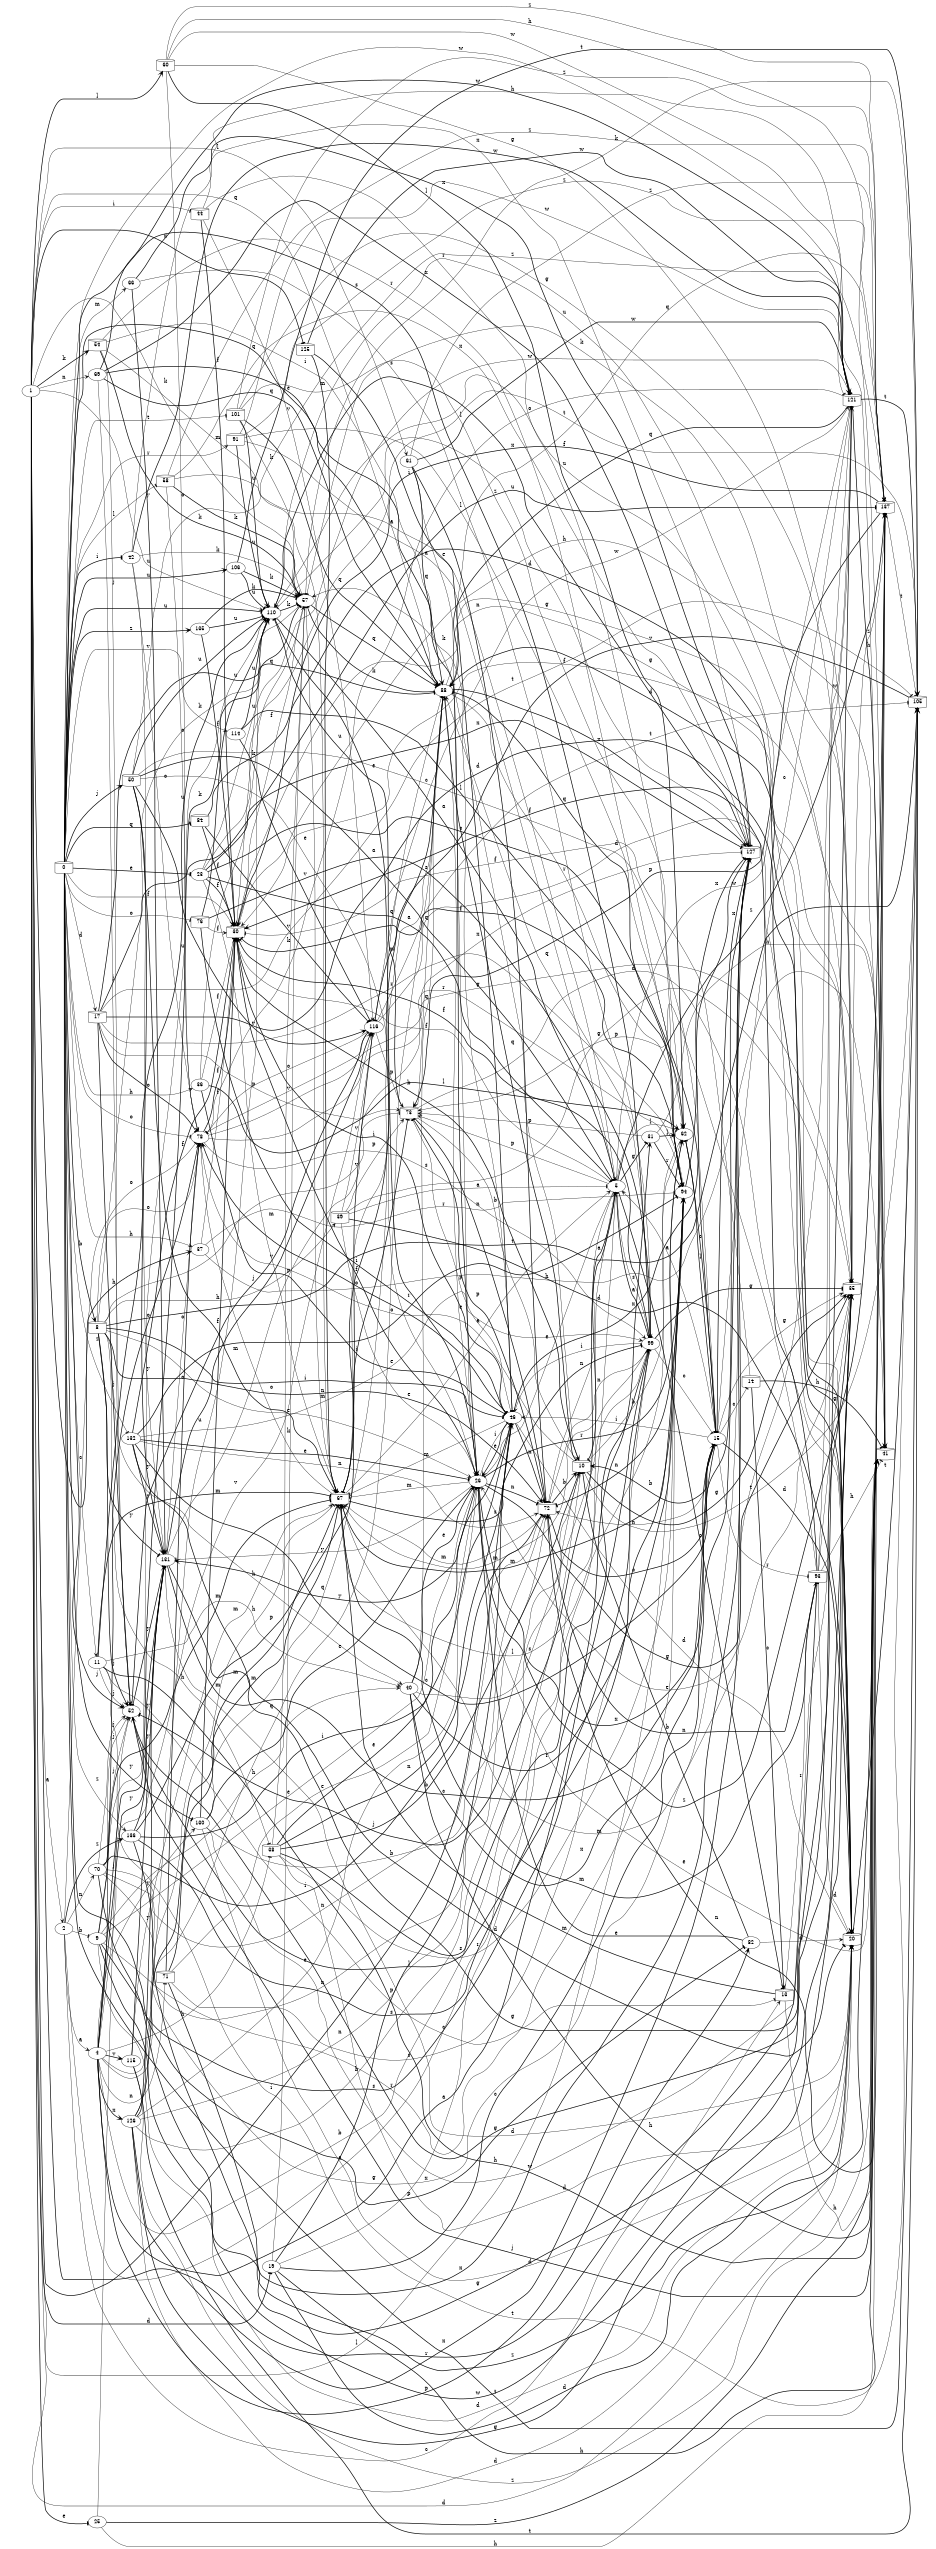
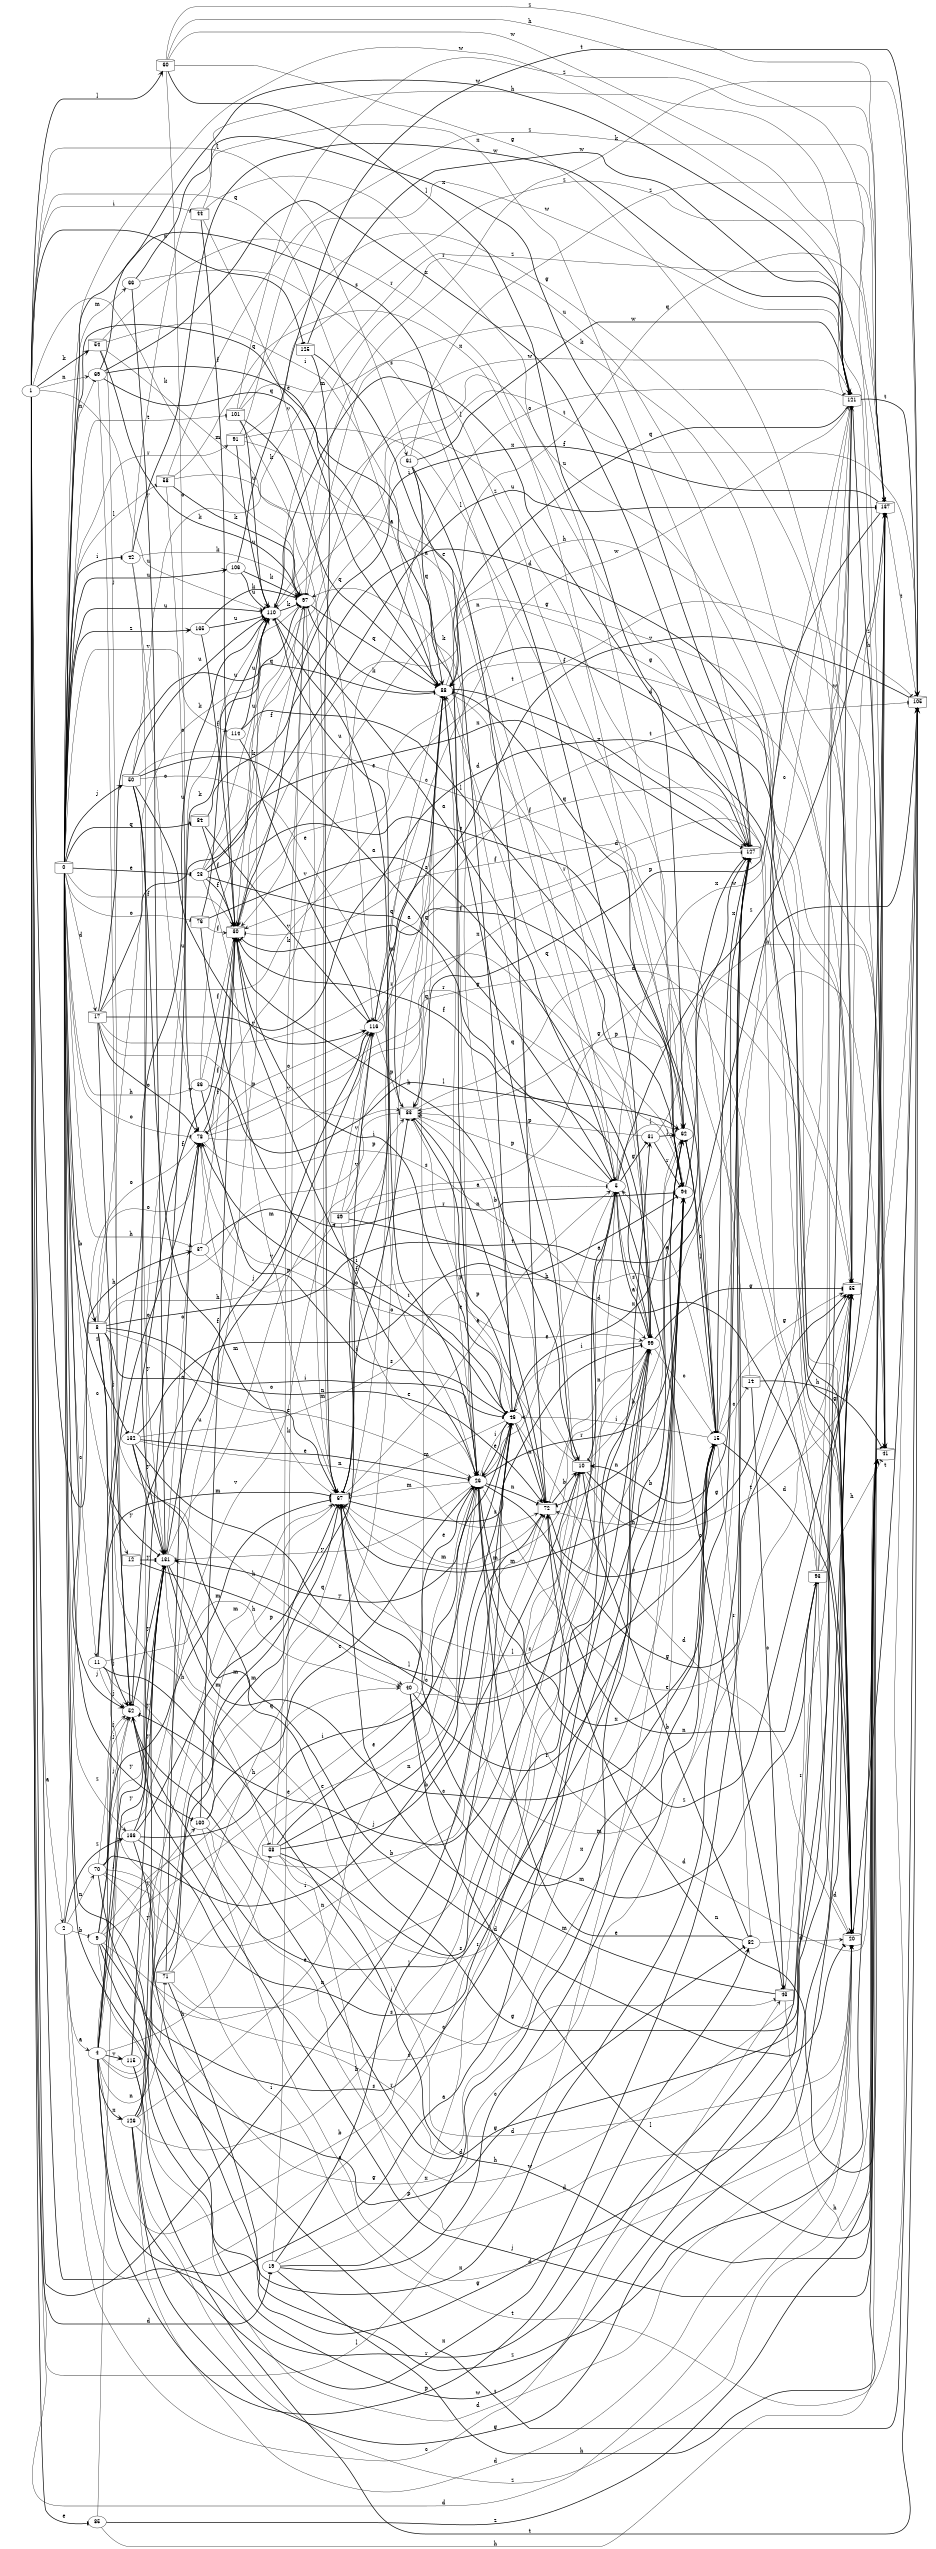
node "57": label "57" -> "97"
edge "0" -> "69": added, label "n"
edge "93" -> "30": style bold -> solid
edge "5" -> "30": removed, label "f"
edge "78" -> "116": arrowhead tee -> vee
node "73": label "73" -> "83"
edge "37" -> "94": style solid -> bold
edge "0" -> "132": style solid -> bold
edge "132" -> "99": label "e" -> "s"
edge "5" -> "72": removed, label "n"
edge "132" -> "131": label "y" -> "l"
edge "15" -> "93": now "15" -> "82"
node "12": added
edge "35" -> "26": arrowhead vee -> tee
edge "70" -> "46": arrowhead vee -> tee
edge "41" -> "26": label "e" -> "d"
edge "126" -> "72": removed, label "n"
edge "19" -> "46": label "p" -> "i"
node "13": label "13" -> "43"
edge "40" -> "41": label "h" -> "l"
edge "19" -> "20": now "19" -> "99"
node "25": label "25" -> "85"
